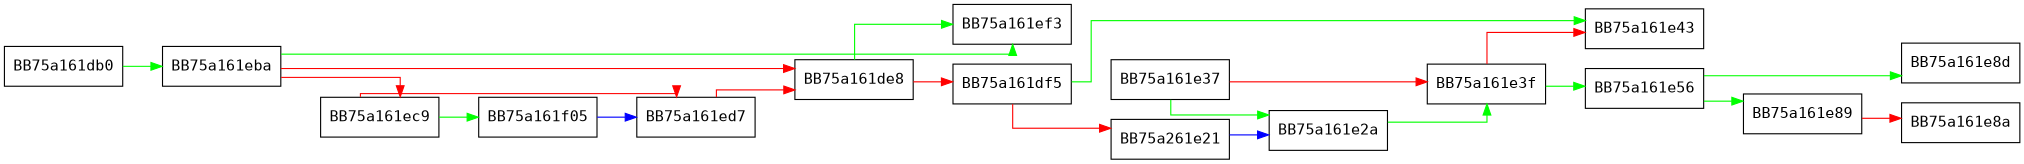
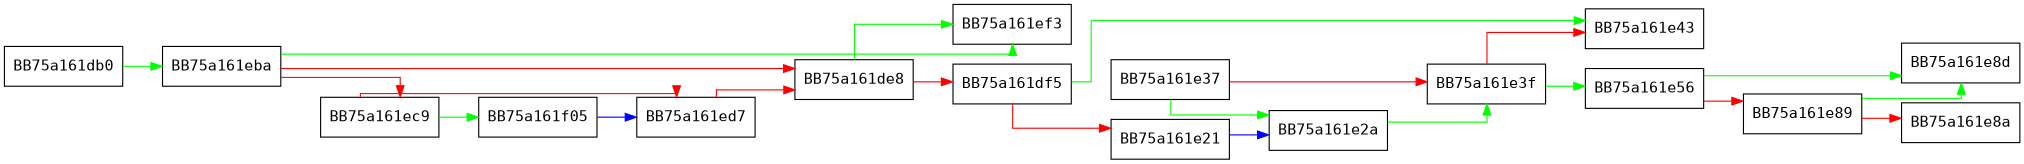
edge "BB75a161e89" -> "BB75a161e8d": added
edge "BB75a161e56" -> "BB75a161e89": color green -> red
node "BB75a261e21": label "BB75a261e21" -> "BB75a161e21"
